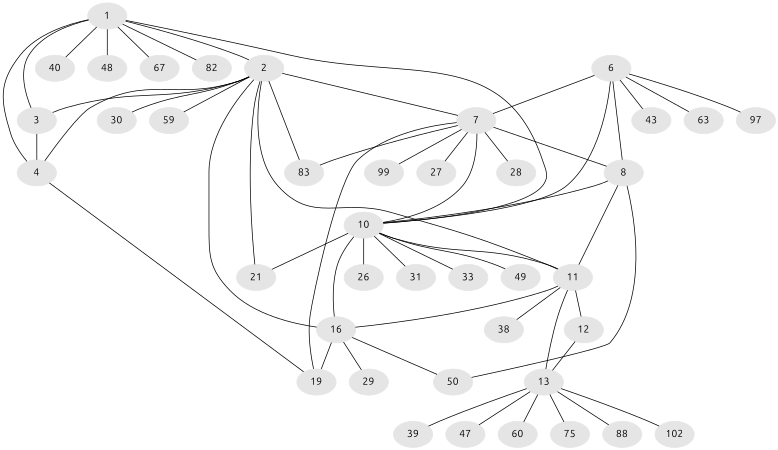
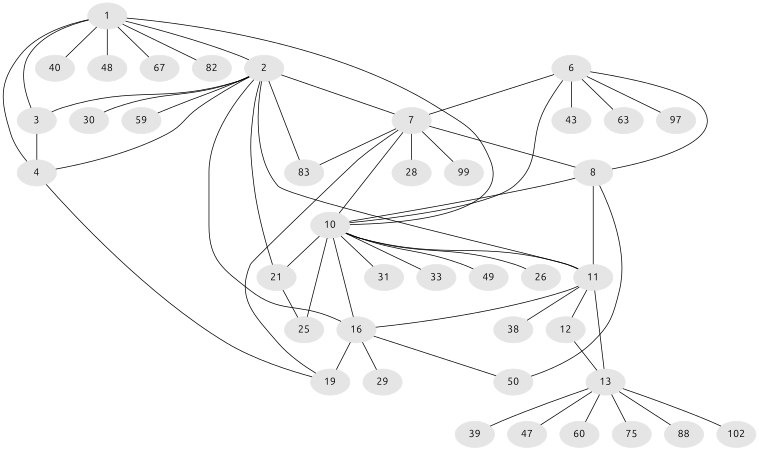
node "27": removed
node "25": added
